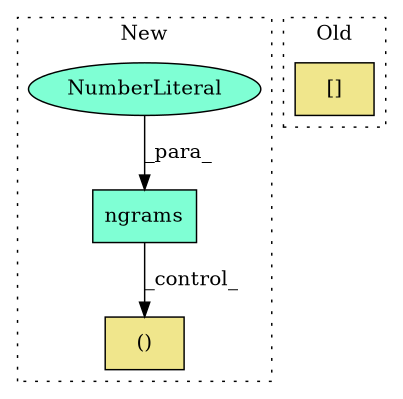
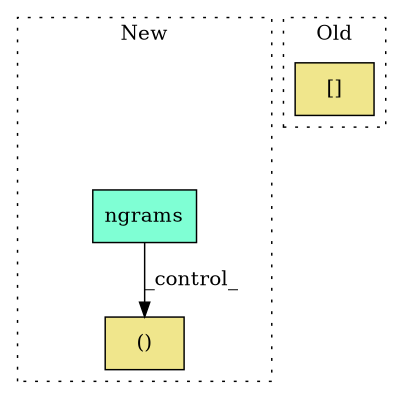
node "NumberLiteral": removed
